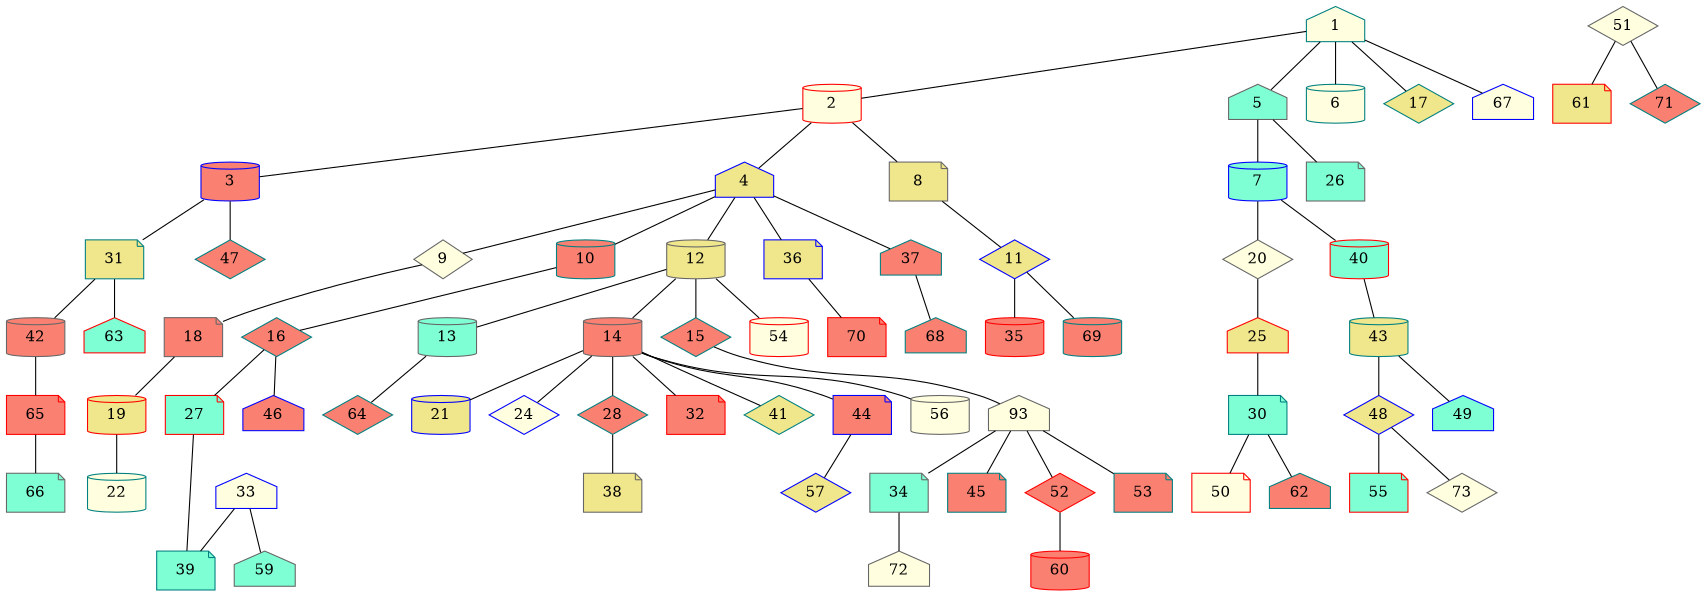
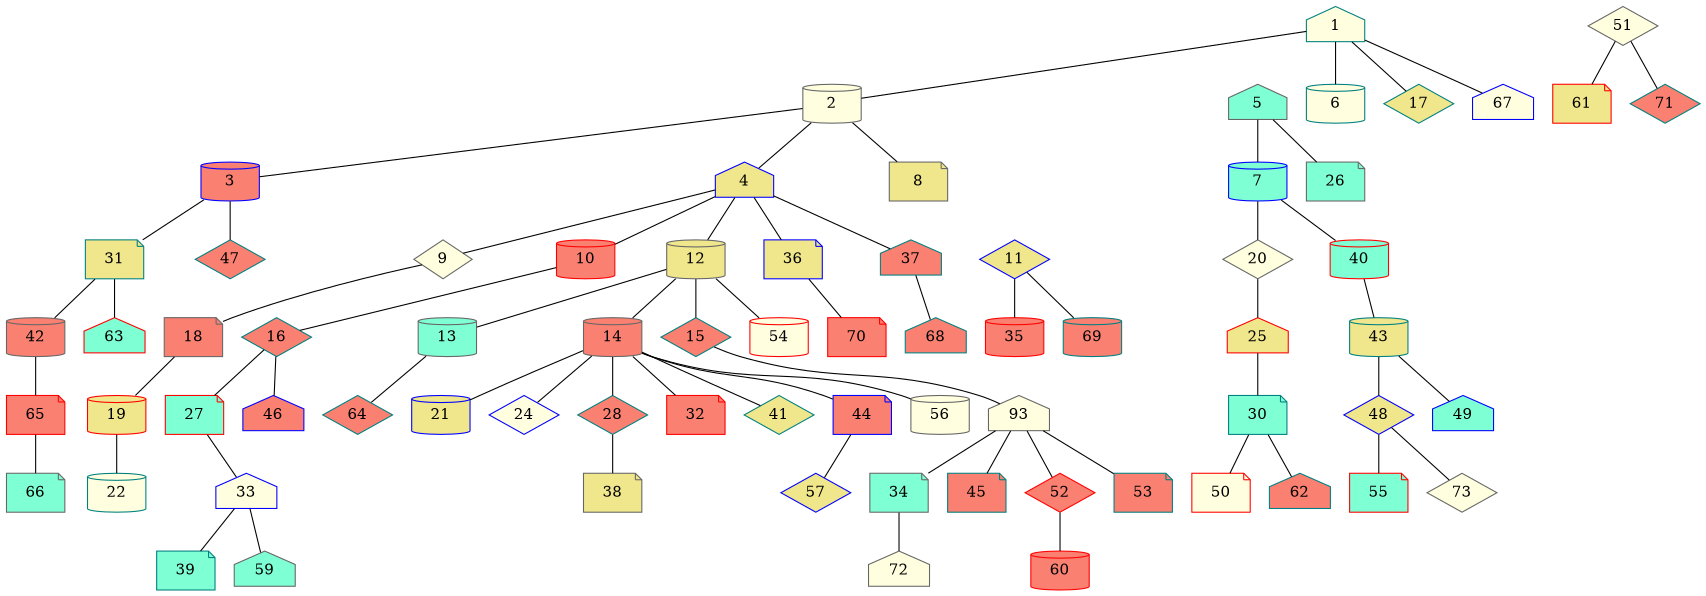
edge "1" -- "5": removed
node "2": color red -> gray40
edge "8" -- "11": removed
node "10": color teal -> red
edge "27" -- "39": now "27" -- "33"
